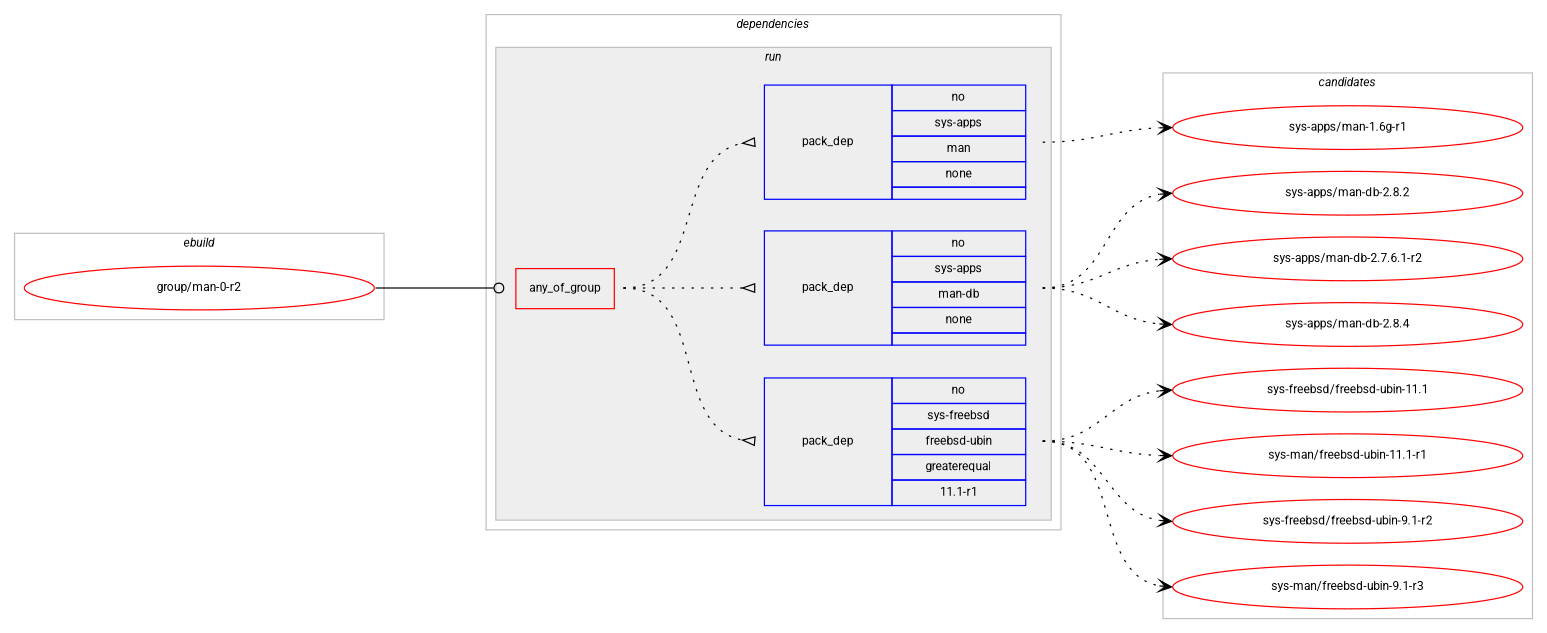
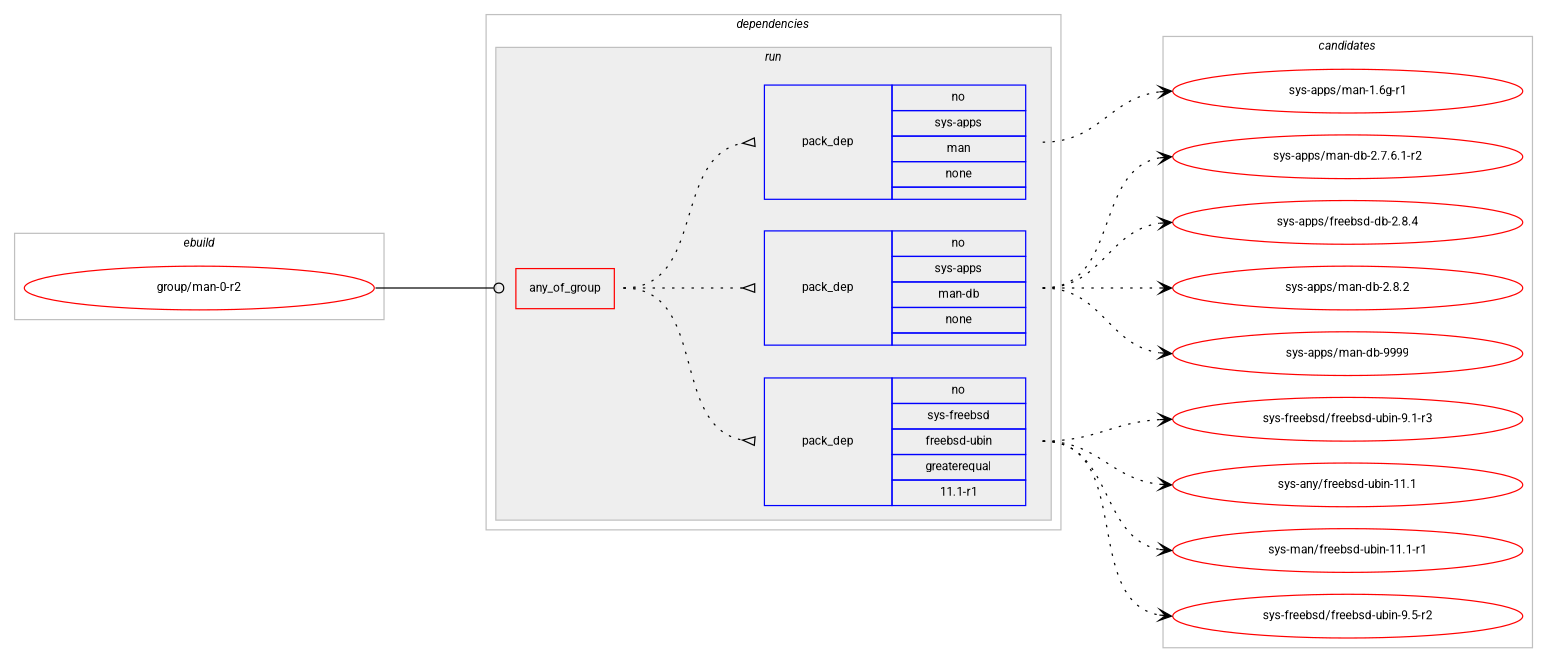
node "sys-apps/man-db-2.8.4": label "sys-apps/man-db-2.8.4" -> "sys-apps/freebsd-db-2.8.4"
node "sys-apps/man-db-9999": added
node "sys-freebsd/freebsd-ubin-11.1": label "sys-freebsd/freebsd-ubin-11.1" -> "sys-any/freebsd-ubin-11.1"
node "sys-freebsd/freebsd-ubin-9.1-r2": label "sys-freebsd/freebsd-ubin-9.1-r2" -> "sys-freebsd/freebsd-ubin-9.5-r2"
node "sys-man/freebsd-ubin-9.1-r3": label "sys-man/freebsd-ubin-9.1-r3" -> "sys-freebsd/freebsd-ubin-9.1-r3"
